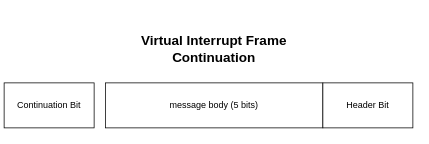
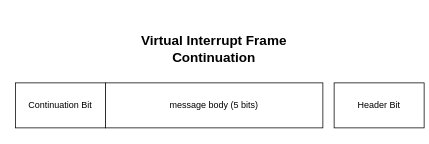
node "Continuation Bit": moved (49, 105) -> (60, 105)
node "Header Bit": moved (368, 105) -> (379, 105)
